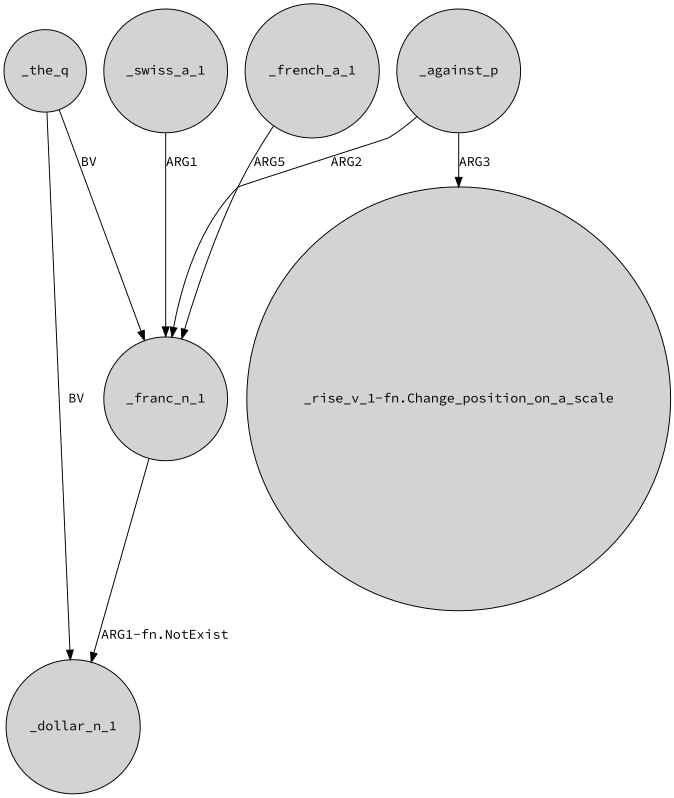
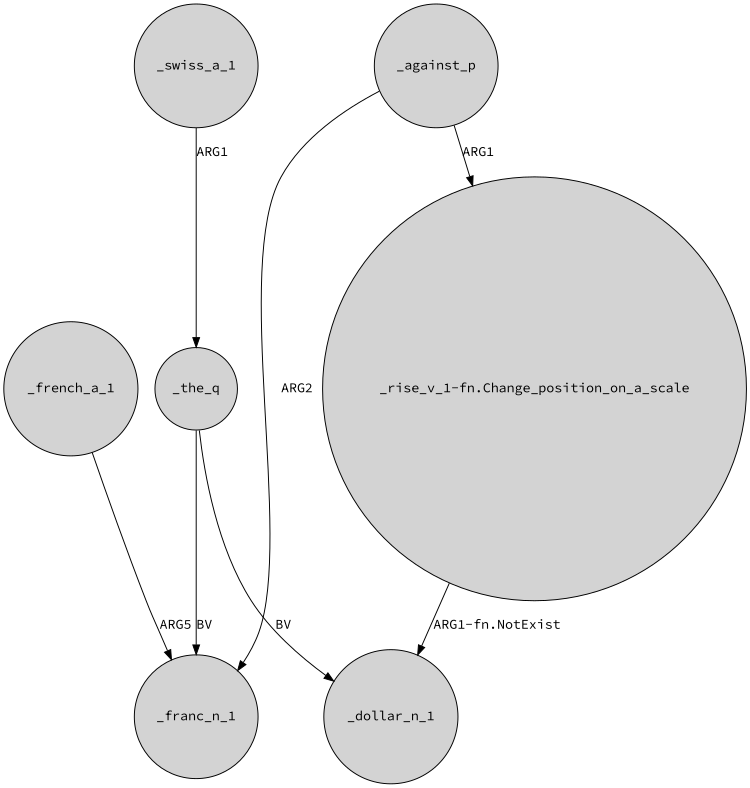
edge "_against_p" -> "_rise_v_1-fn.Change_position_on_a_scale": label "ARG3" -> "ARG1"
edge "_swiss_a_1" -> "_franc_n_1": now "_swiss_a_1" -> "_the_q"
edge "_franc_n_1" -> "_dollar_n_1": now "_rise_v_1-fn.Change_position_on_a_scale" -> "_dollar_n_1"
